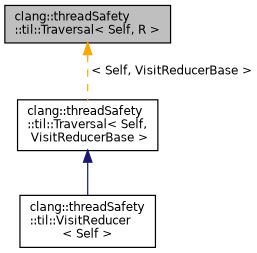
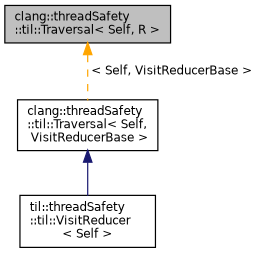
node "clang::threadSafety ::til::VisitReducer < Self >": label "clang::threadSafety ::til::VisitReducer < Self >" -> "til::threadSafety ::til::VisitReducer < Self >"
